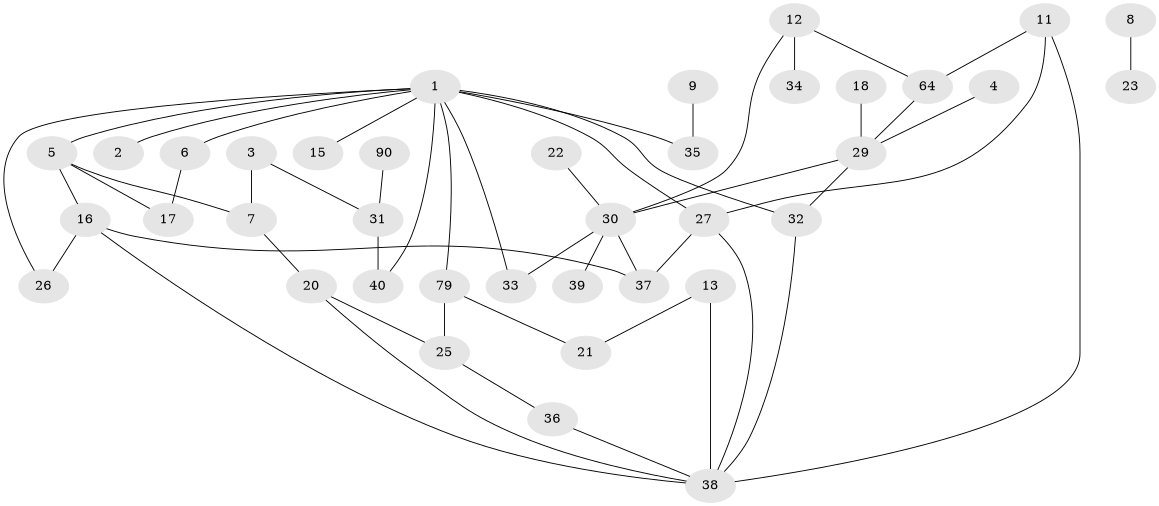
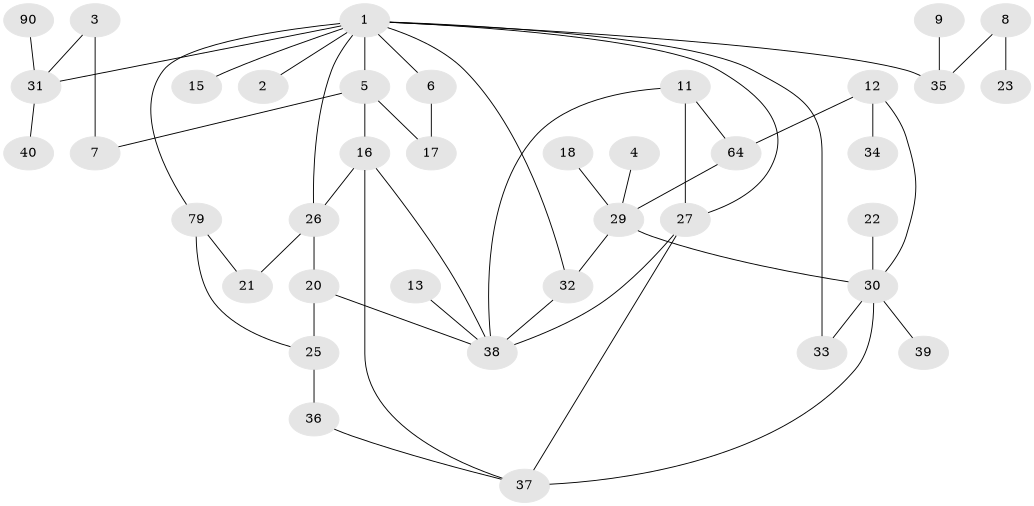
edge "8" -- "35": added
edge "1" -- "40": now "1" -- "31"
edge "7" -- "20": now "26" -- "20"
edge "13" -- "21": now "26" -- "21"
edge "36" -- "38": now "36" -- "37"
